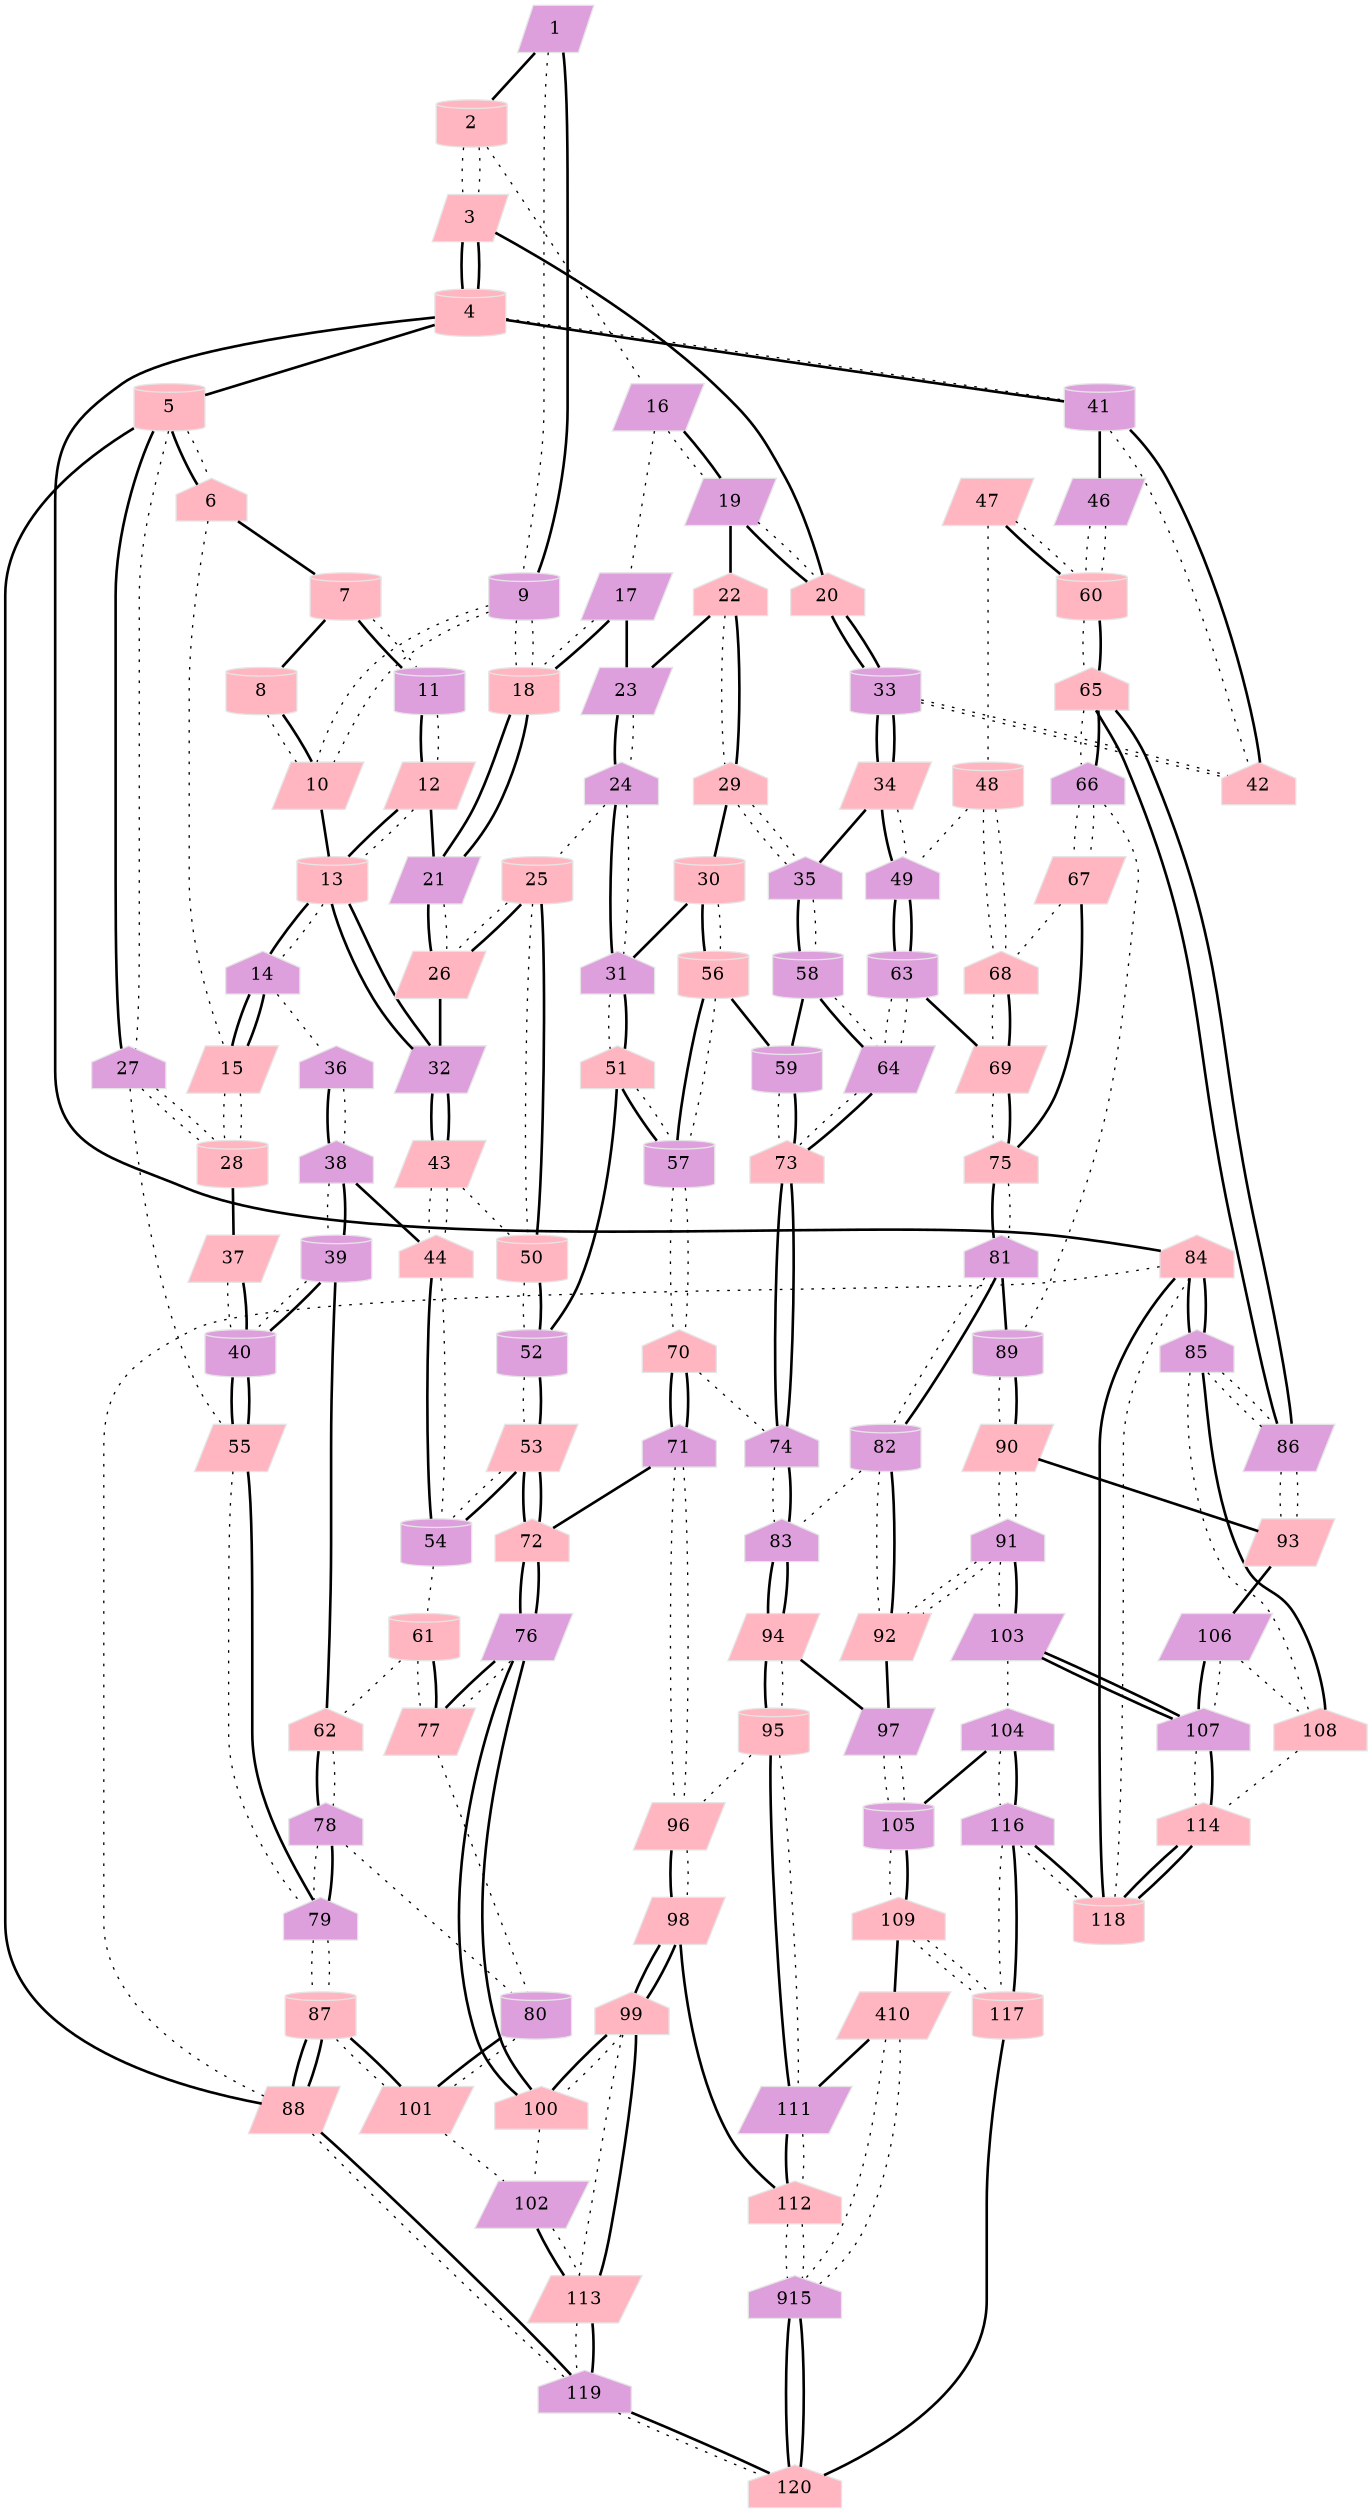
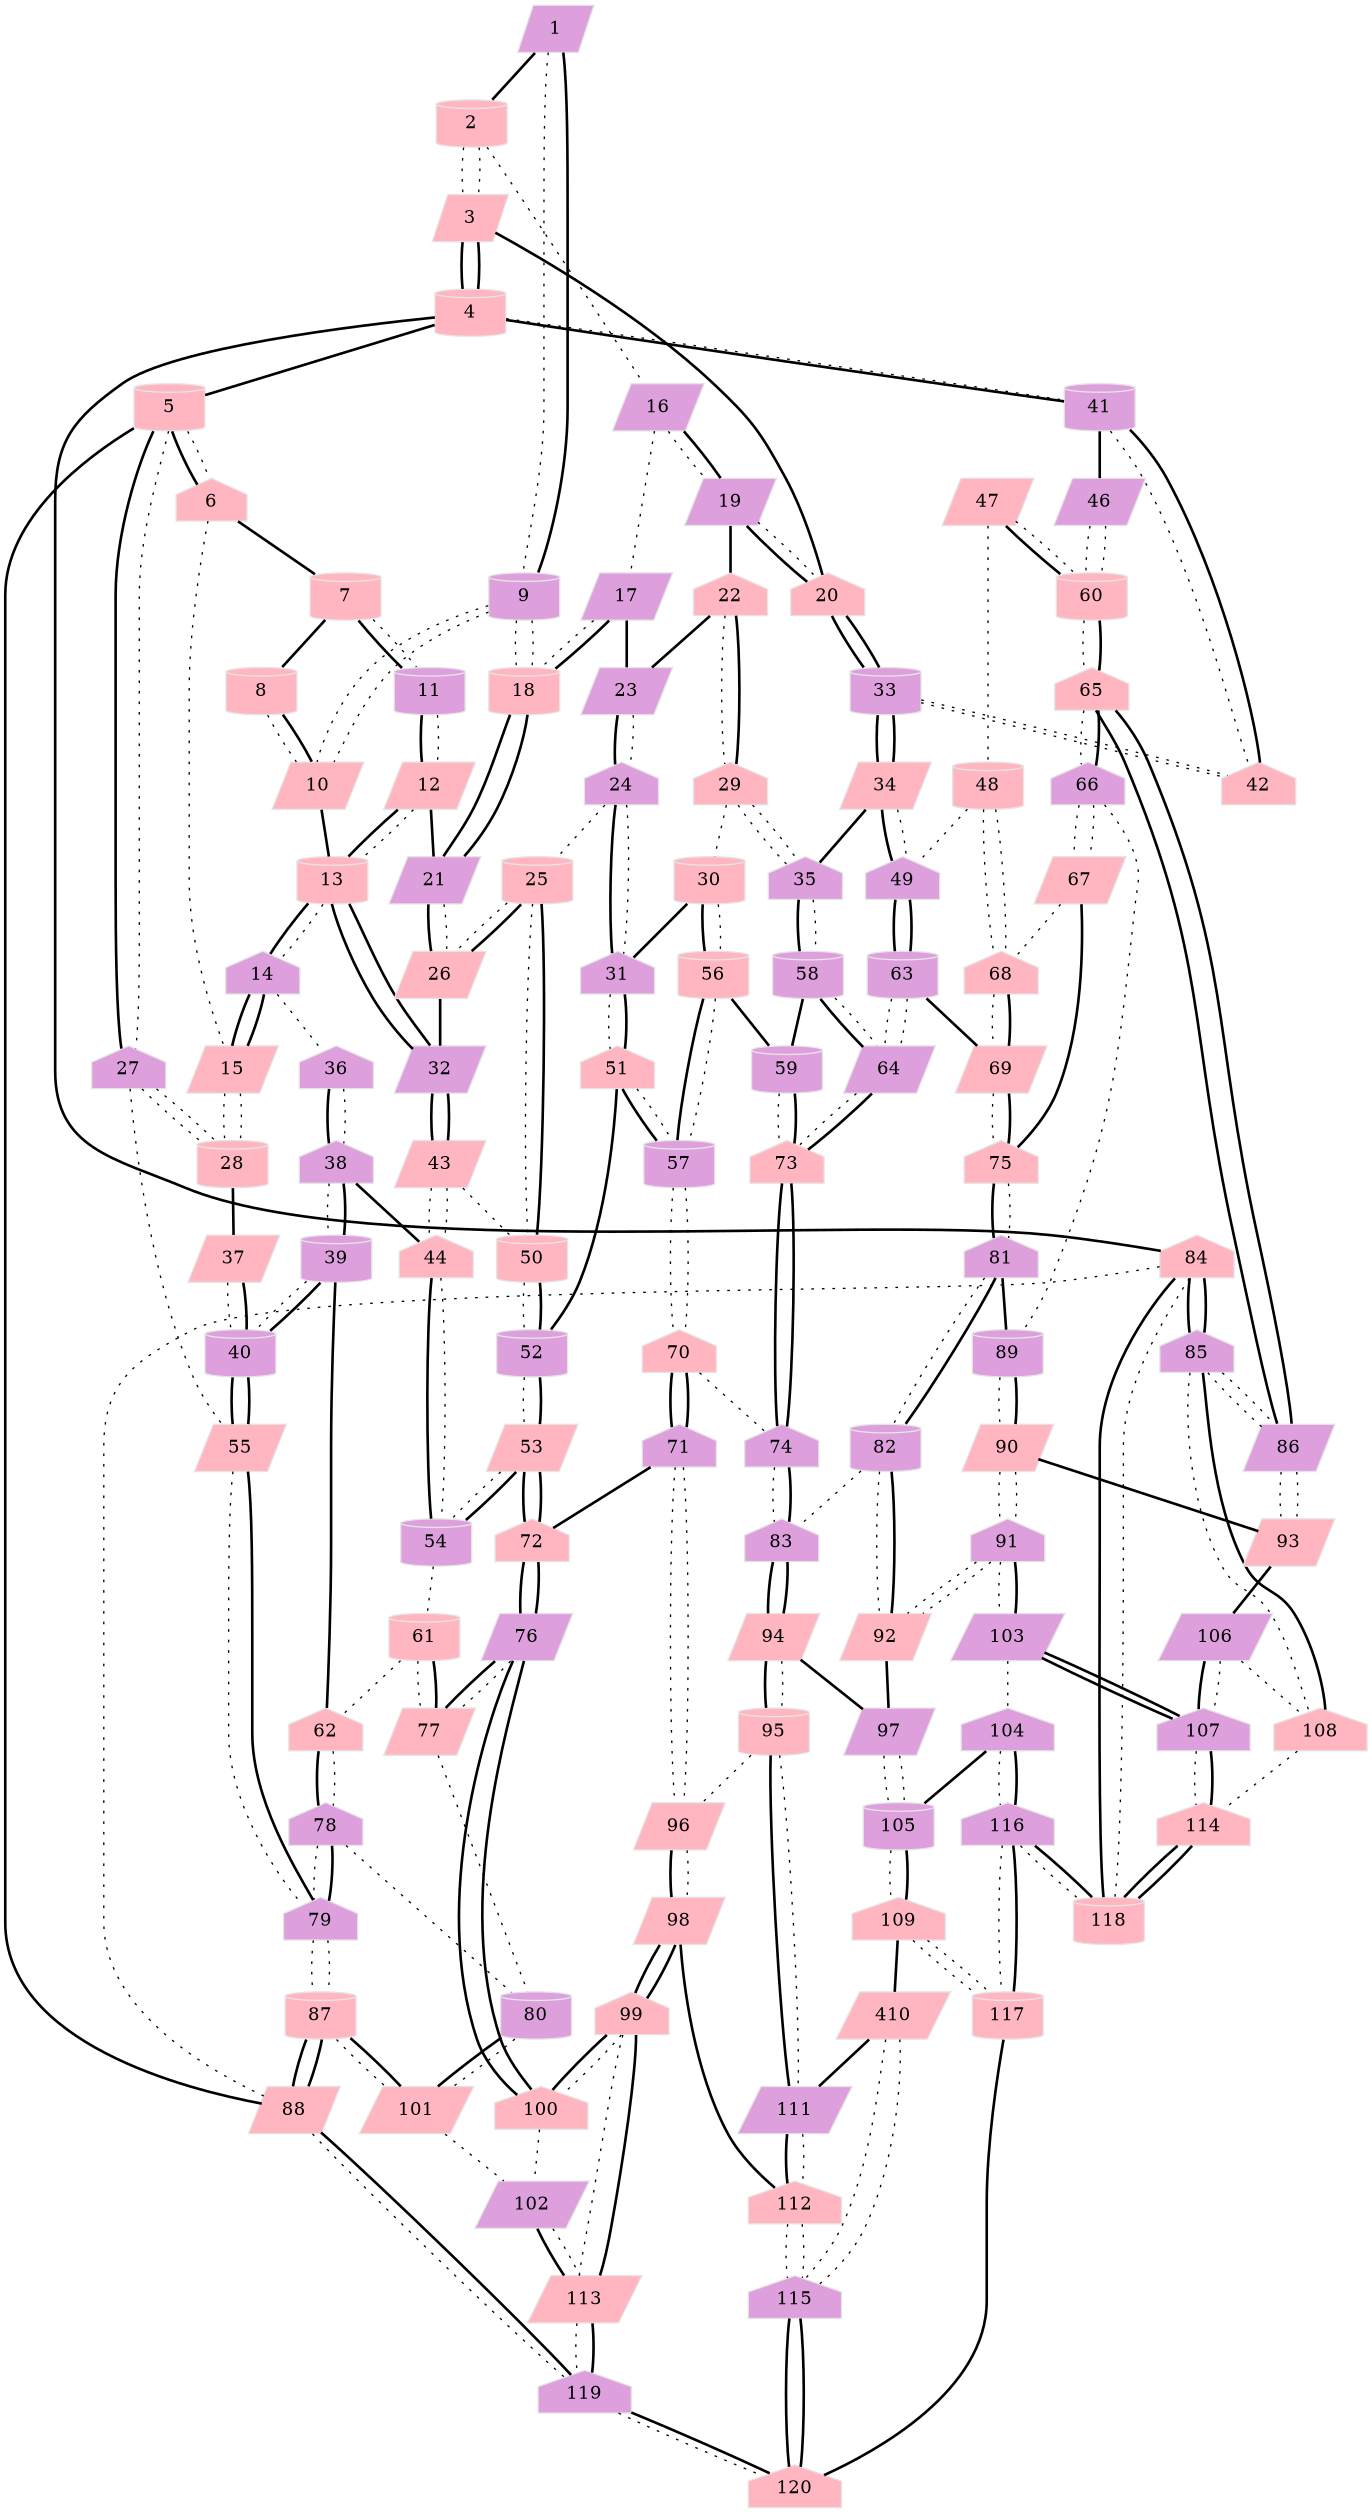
edge "29" -- "30": style bold -> dotted
node "915": label "915" -> "115"
